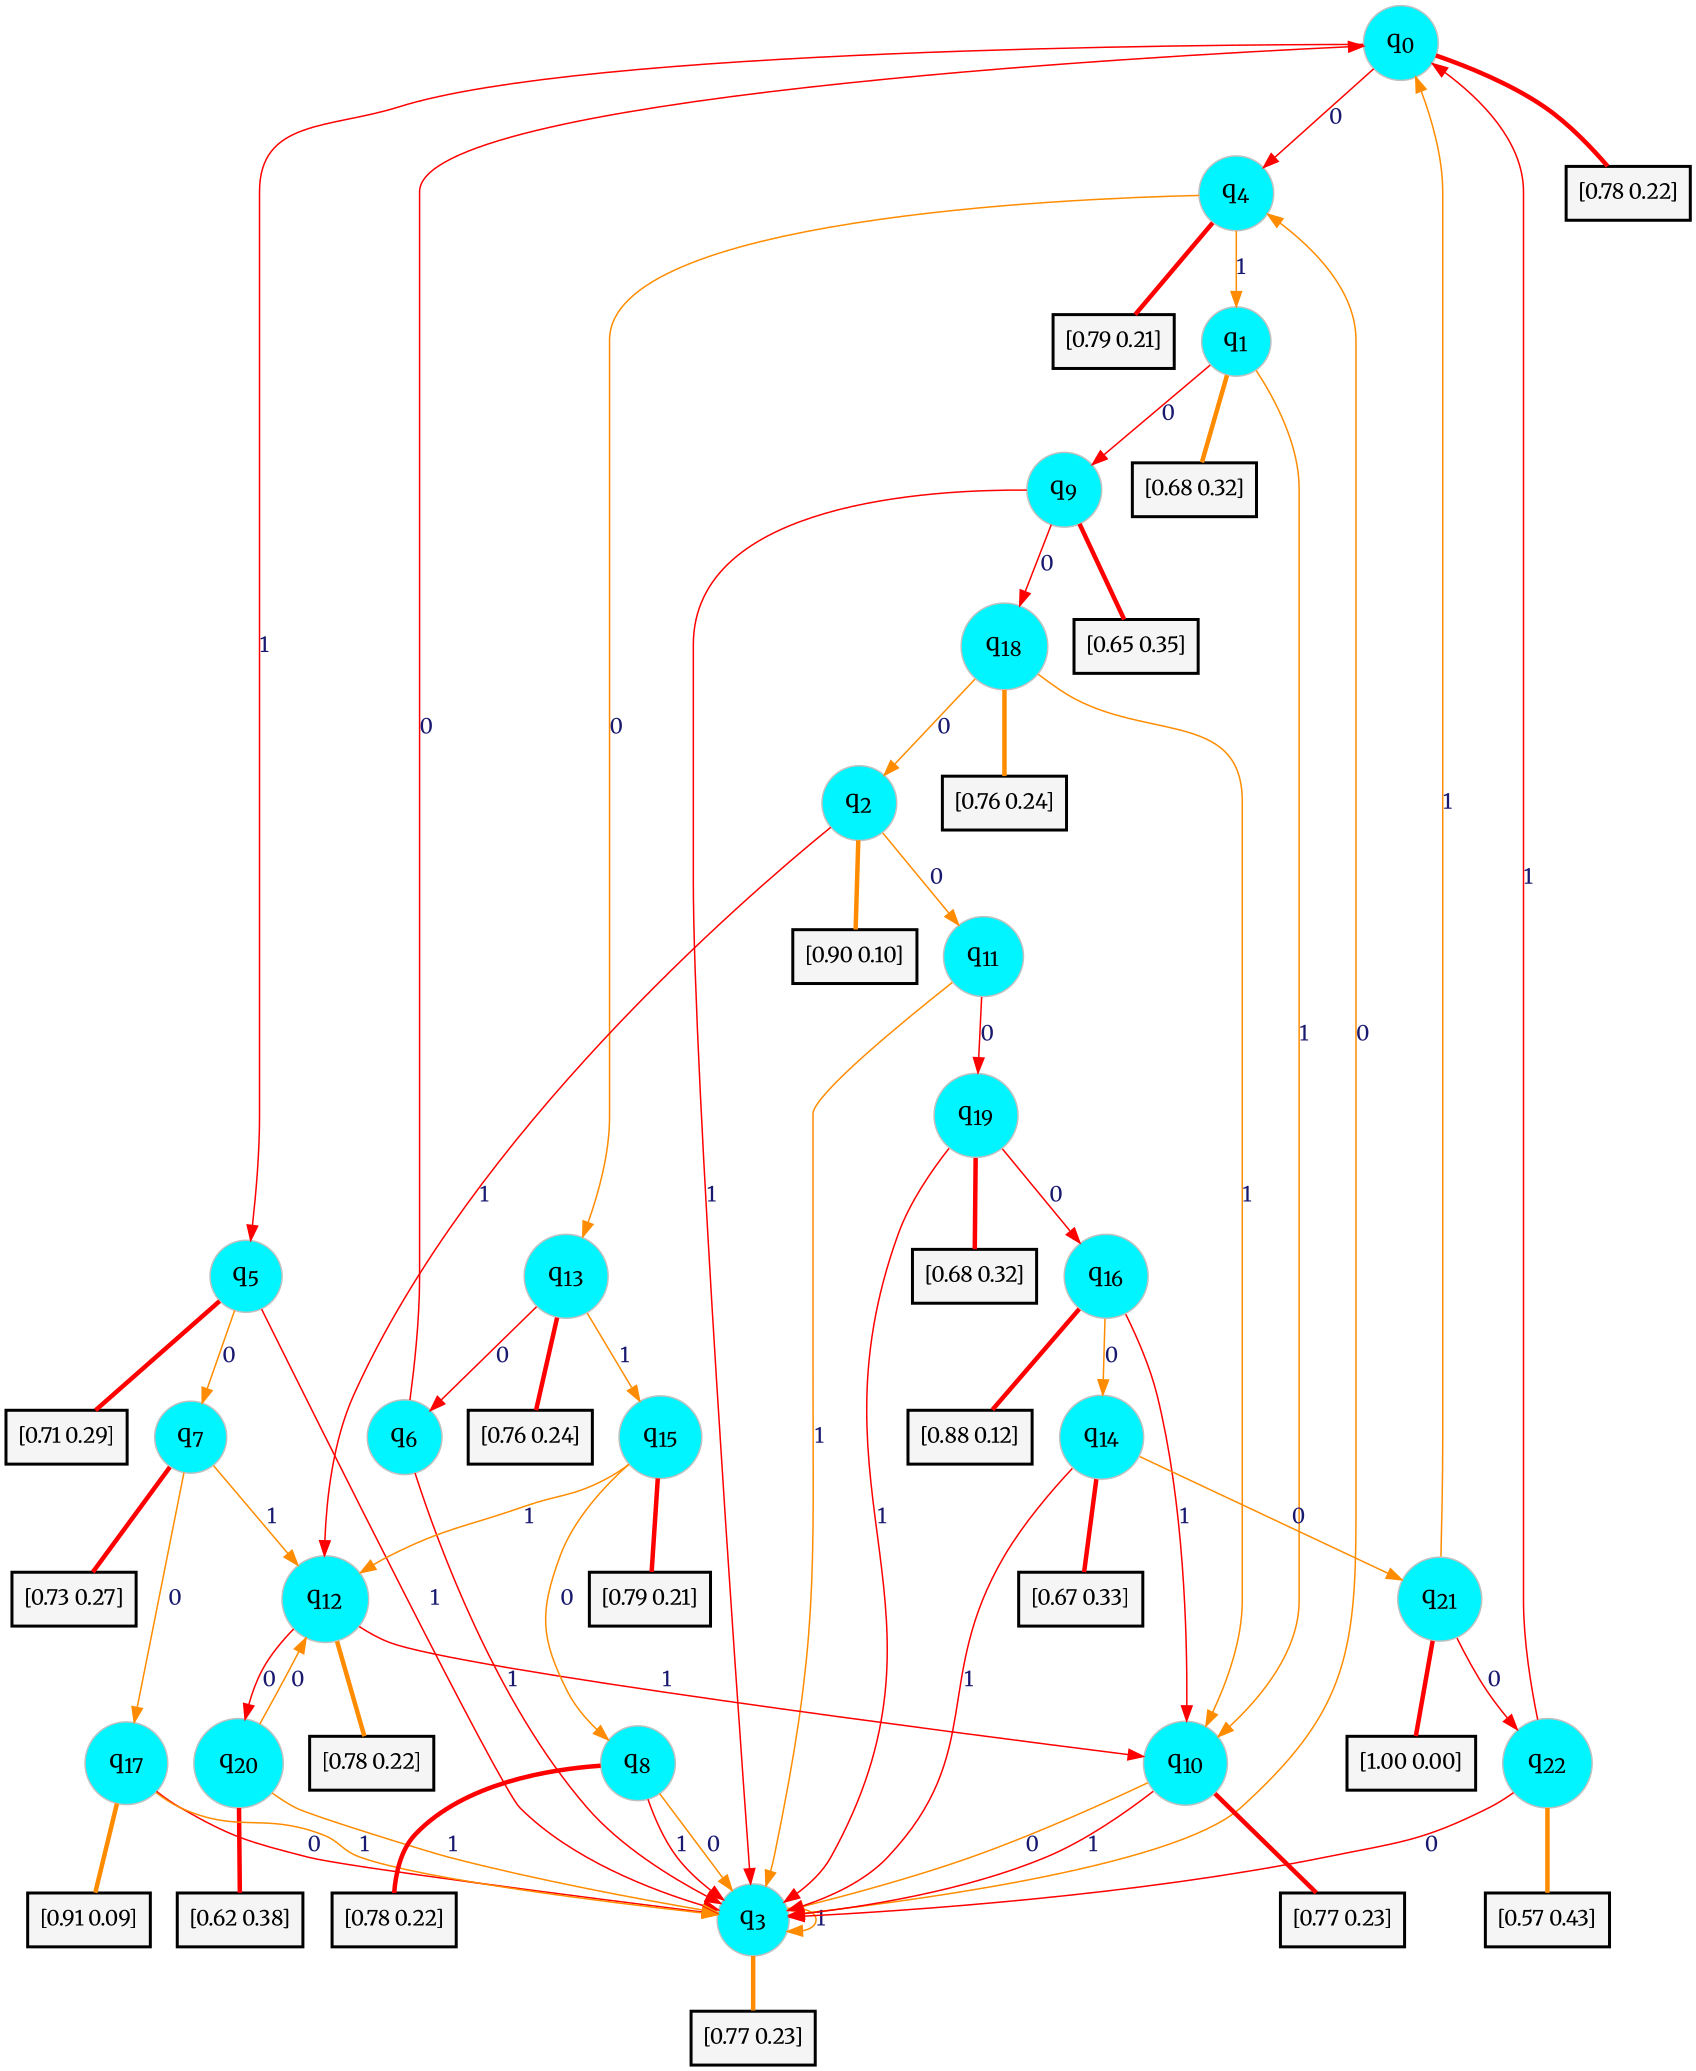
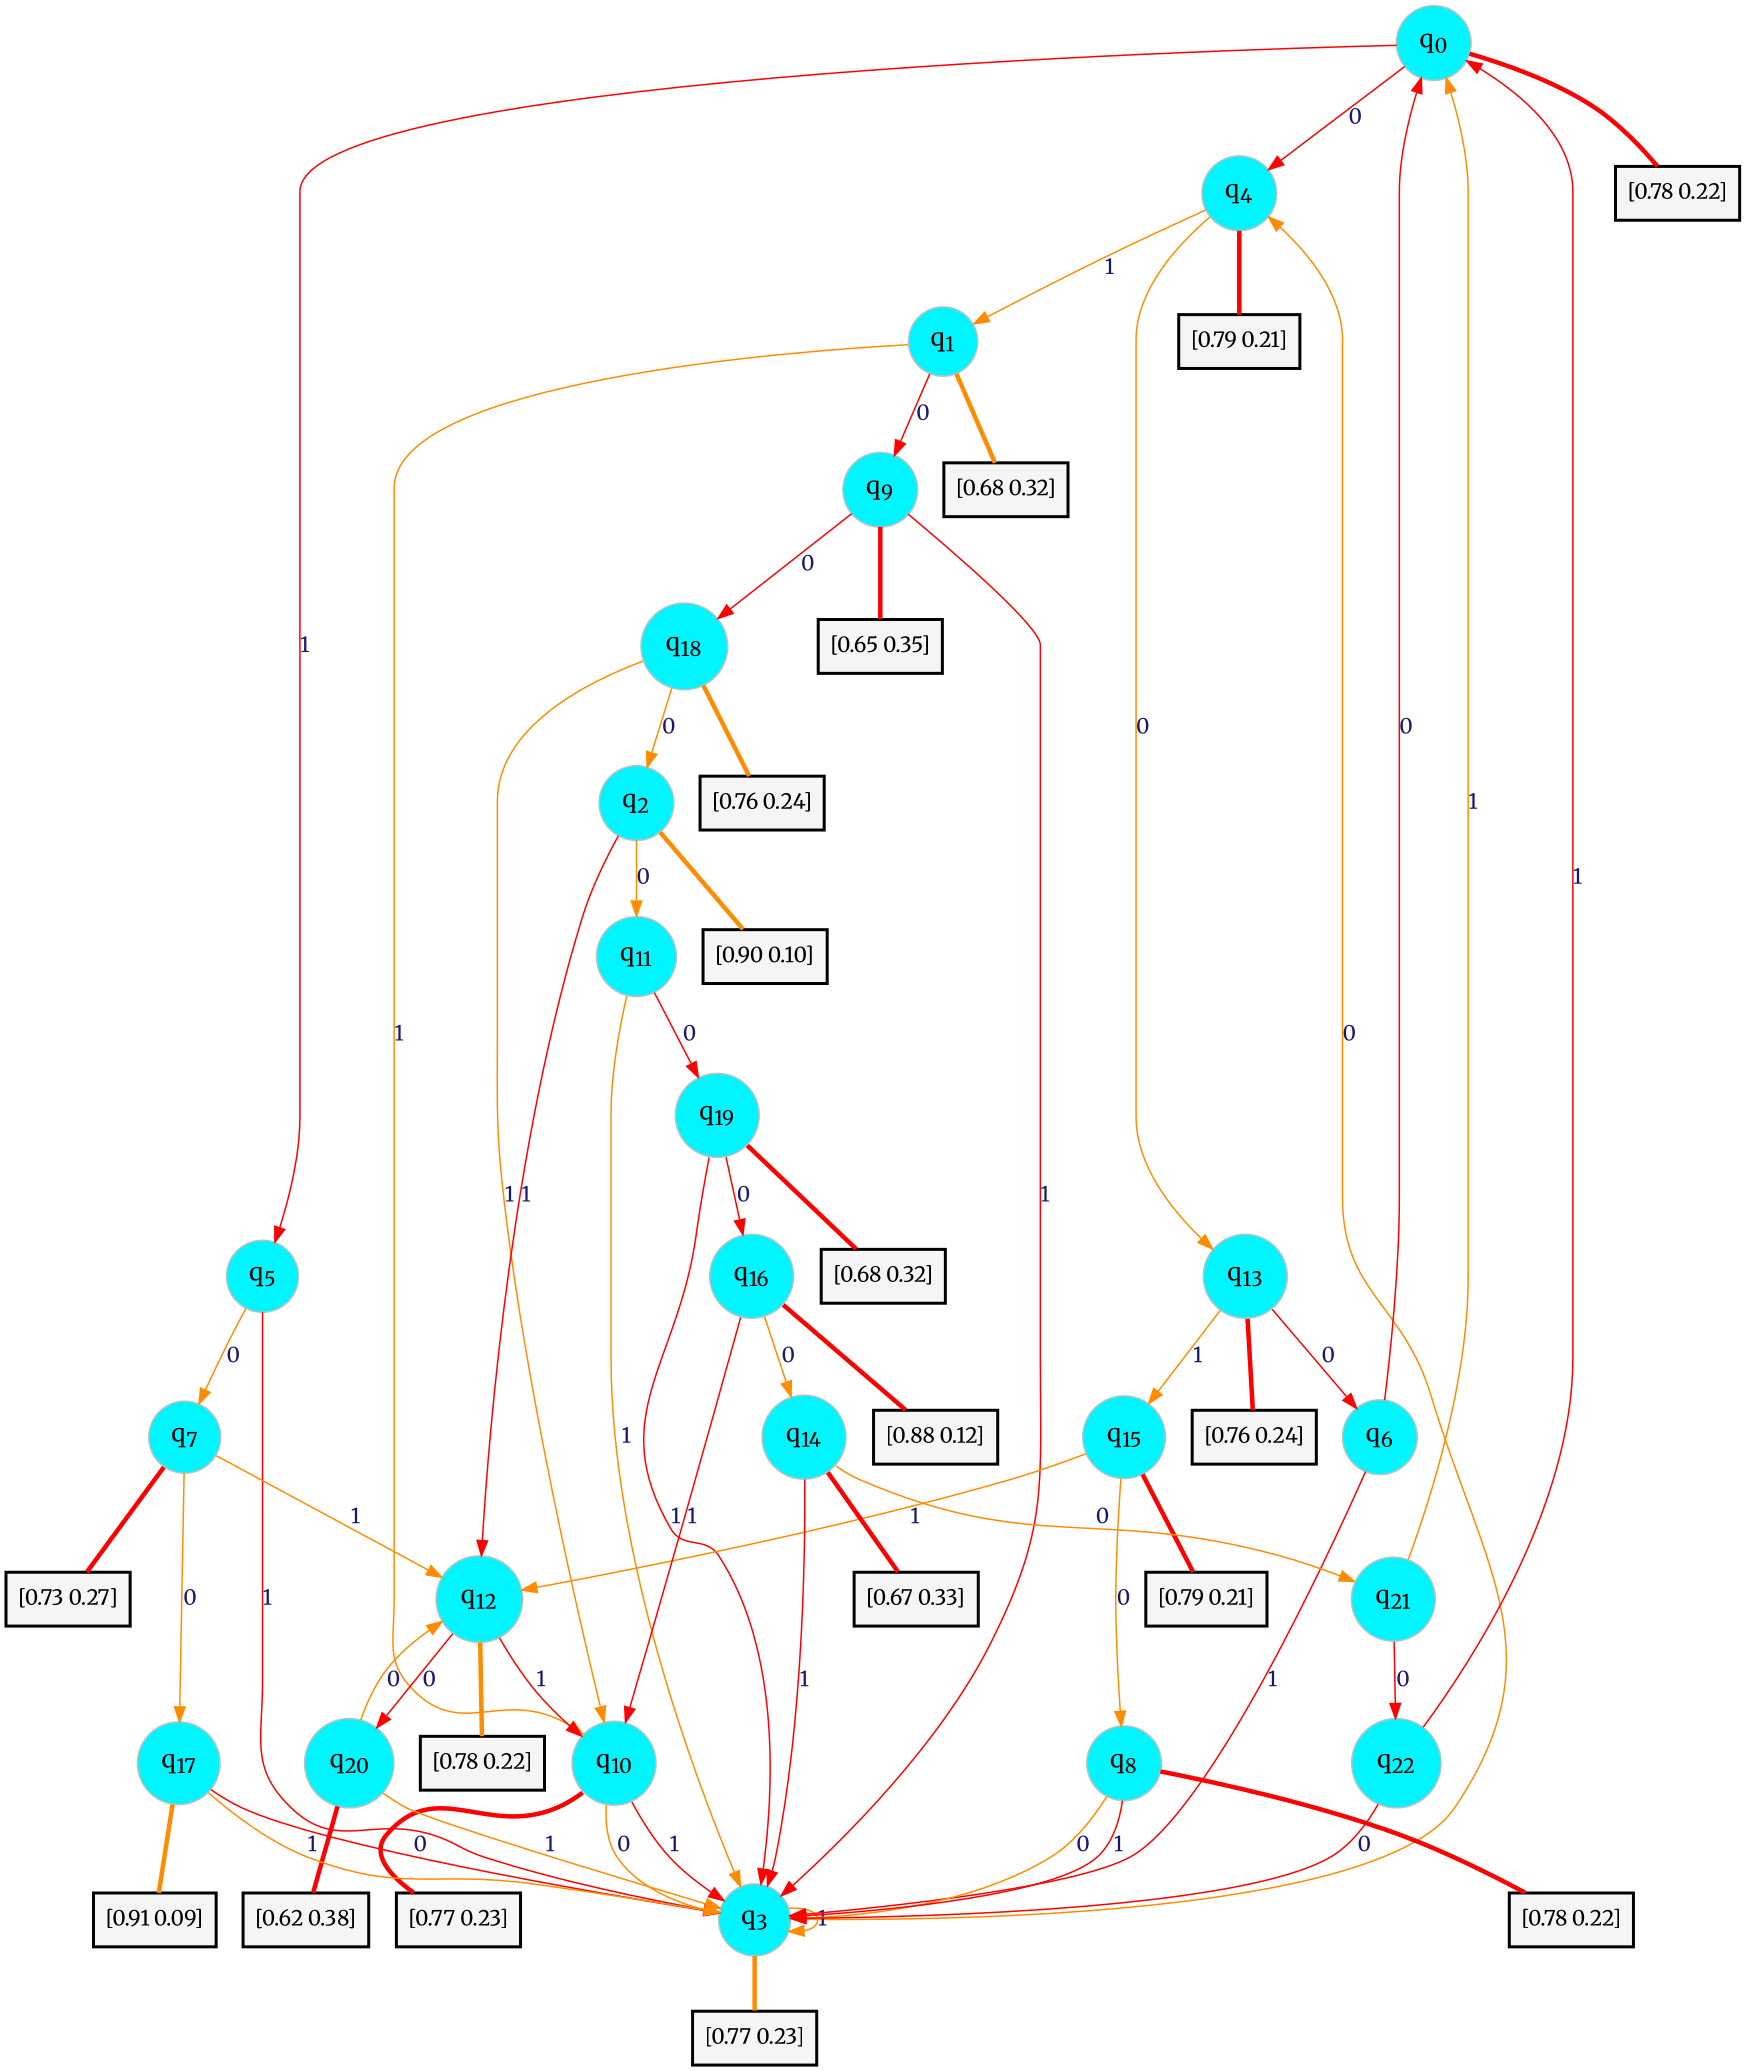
node "[0.71 0.29]": removed
node "[1.00 0.00]": removed
node "[0.57 0.43]": removed
